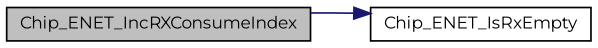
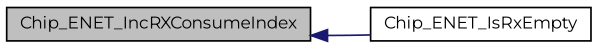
edge "Chip_ENET_IncRXConsumeIndex" -> "Chip_ENET_IsRxEmpty": reversed
